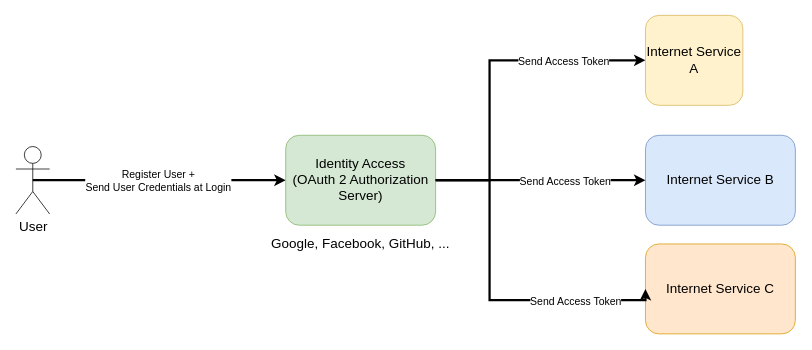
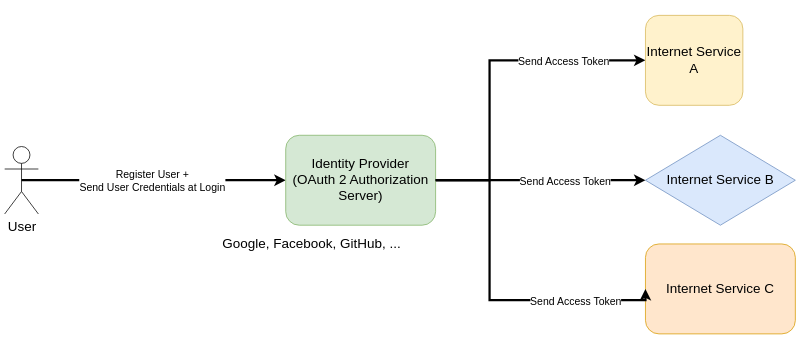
node "User": moved (32, 180) -> (21, 180)
node "Identity Access (OAuth 2 Authorization Server)": label "Identity Access (OAuth 2 Authorization Server)" -> "Identity Provider (OAuth 2 Authorization Server)"
node "Internet Service B": shape rounded rectangle -> diamond
node "Google, Facebook, GitHub, ...": moved (360, 244) -> (312, 244)
